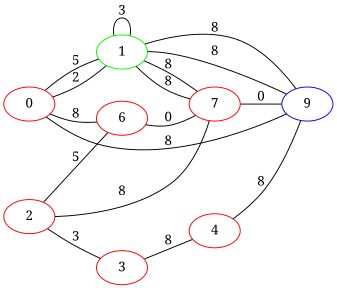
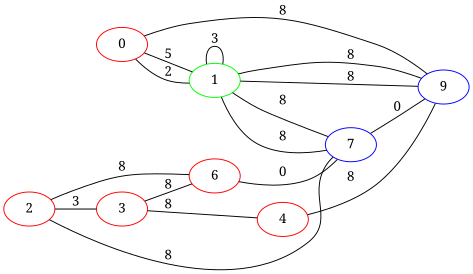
node "7": color red -> blue
edge "0" -- "6": now "3" -- "6"
edge "6" -- "2": label "5" -> "8"
